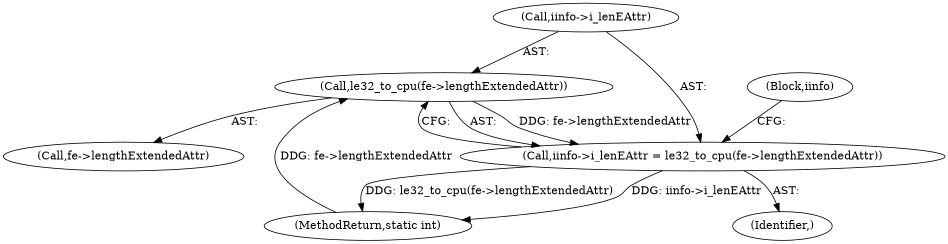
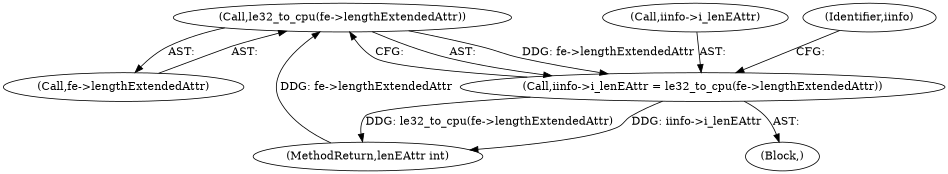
edge "(Call,iinfo->i_lenEAttr)" -> "(Call,le32_to_cpu(fe->lengthExtendedAttr))": now "(Call,fe->lengthExtendedAttr)" -> "(Call,le32_to_cpu(fe->lengthExtendedAttr))"
node "(Block,iinfo)": label "(Block,iinfo)" -> "(Identifier,iinfo)"
node "(MethodReturn,static int)": label "(MethodReturn,static int)" -> "(MethodReturn,lenEAttr int)"
node "(Identifier,)": label "(Identifier,)" -> "(Block,)"
